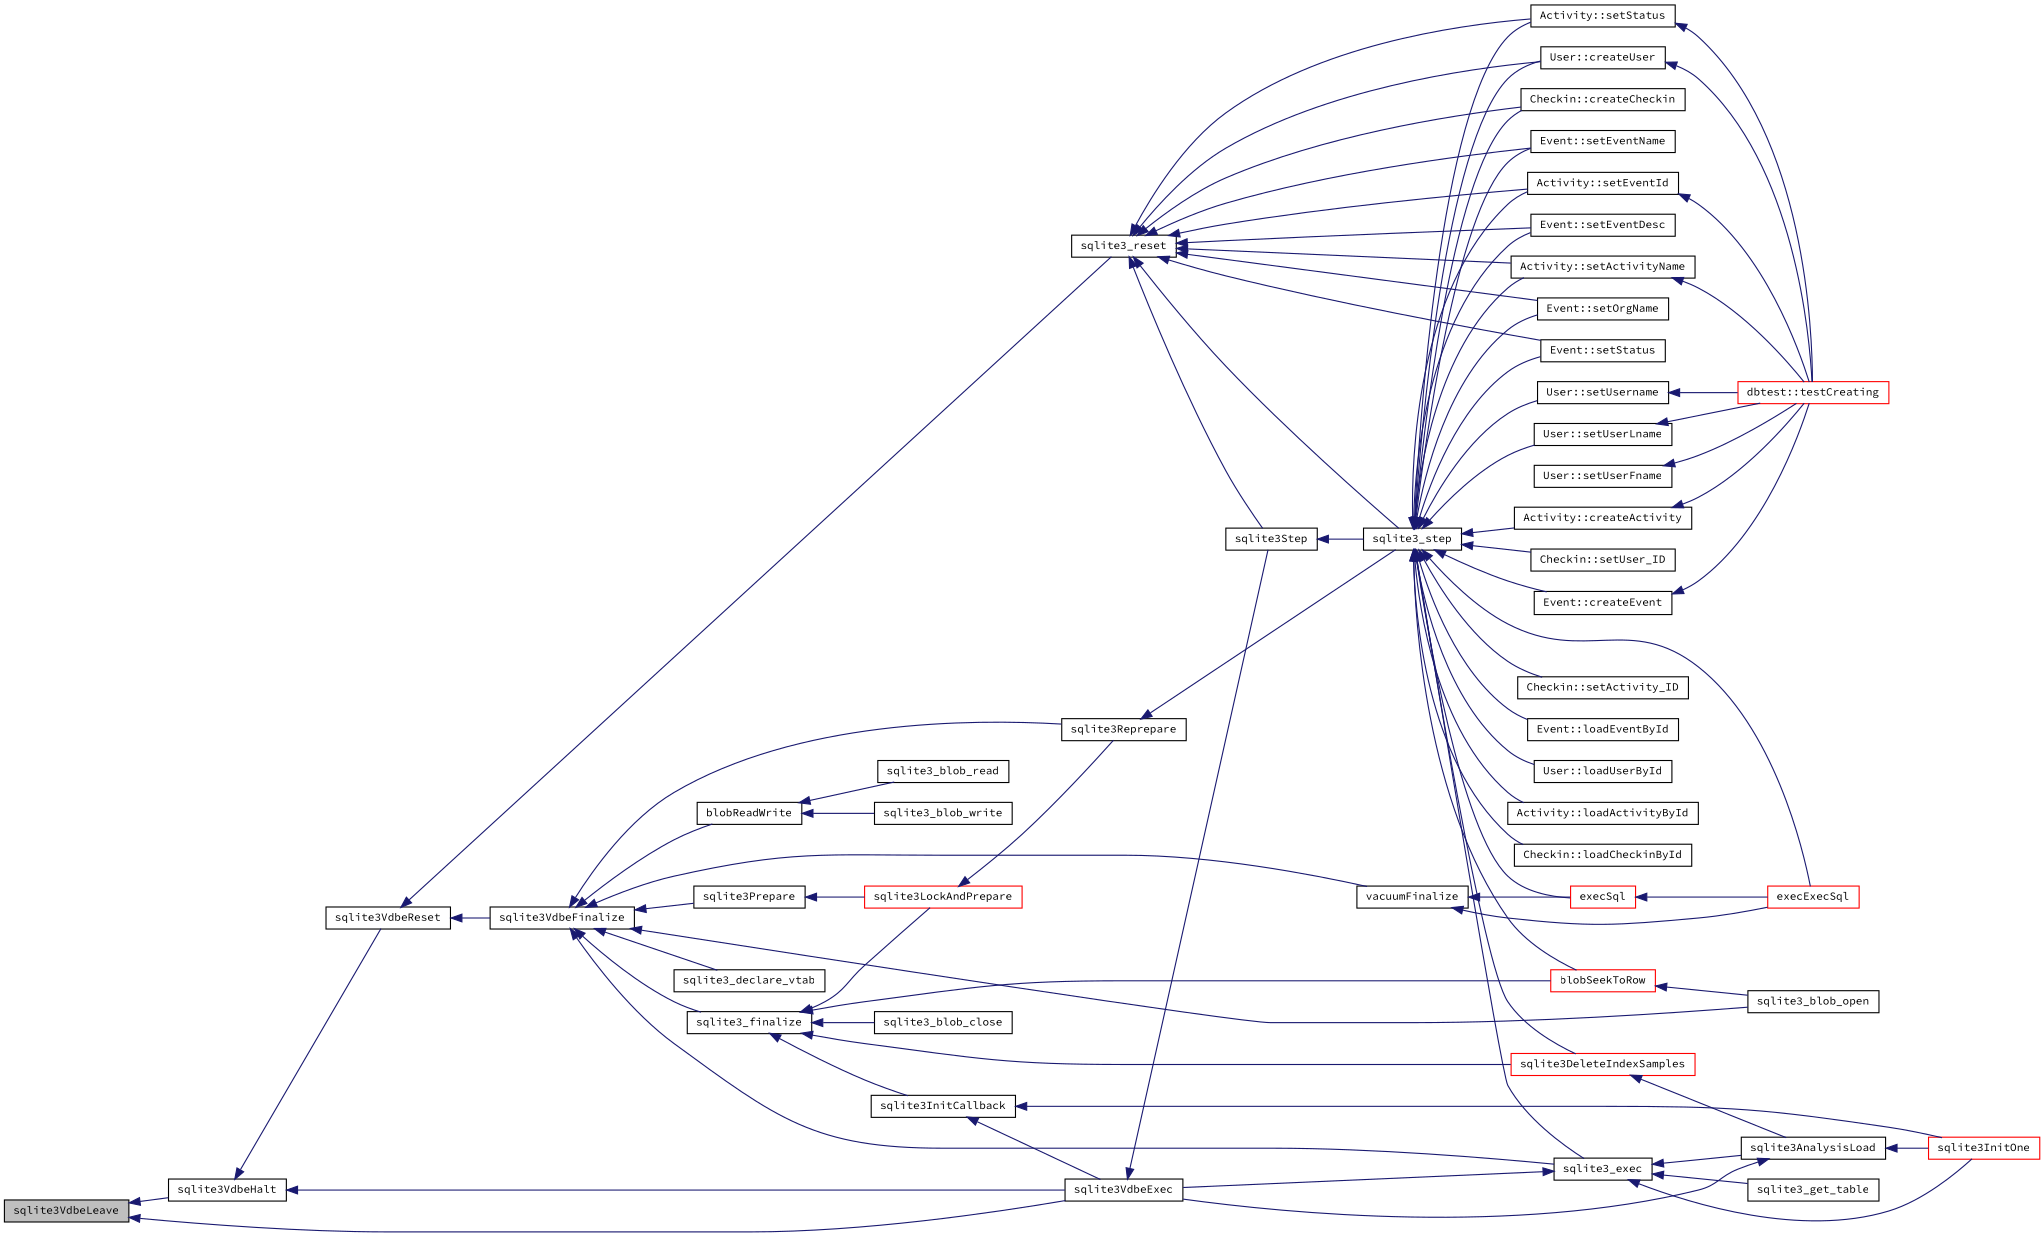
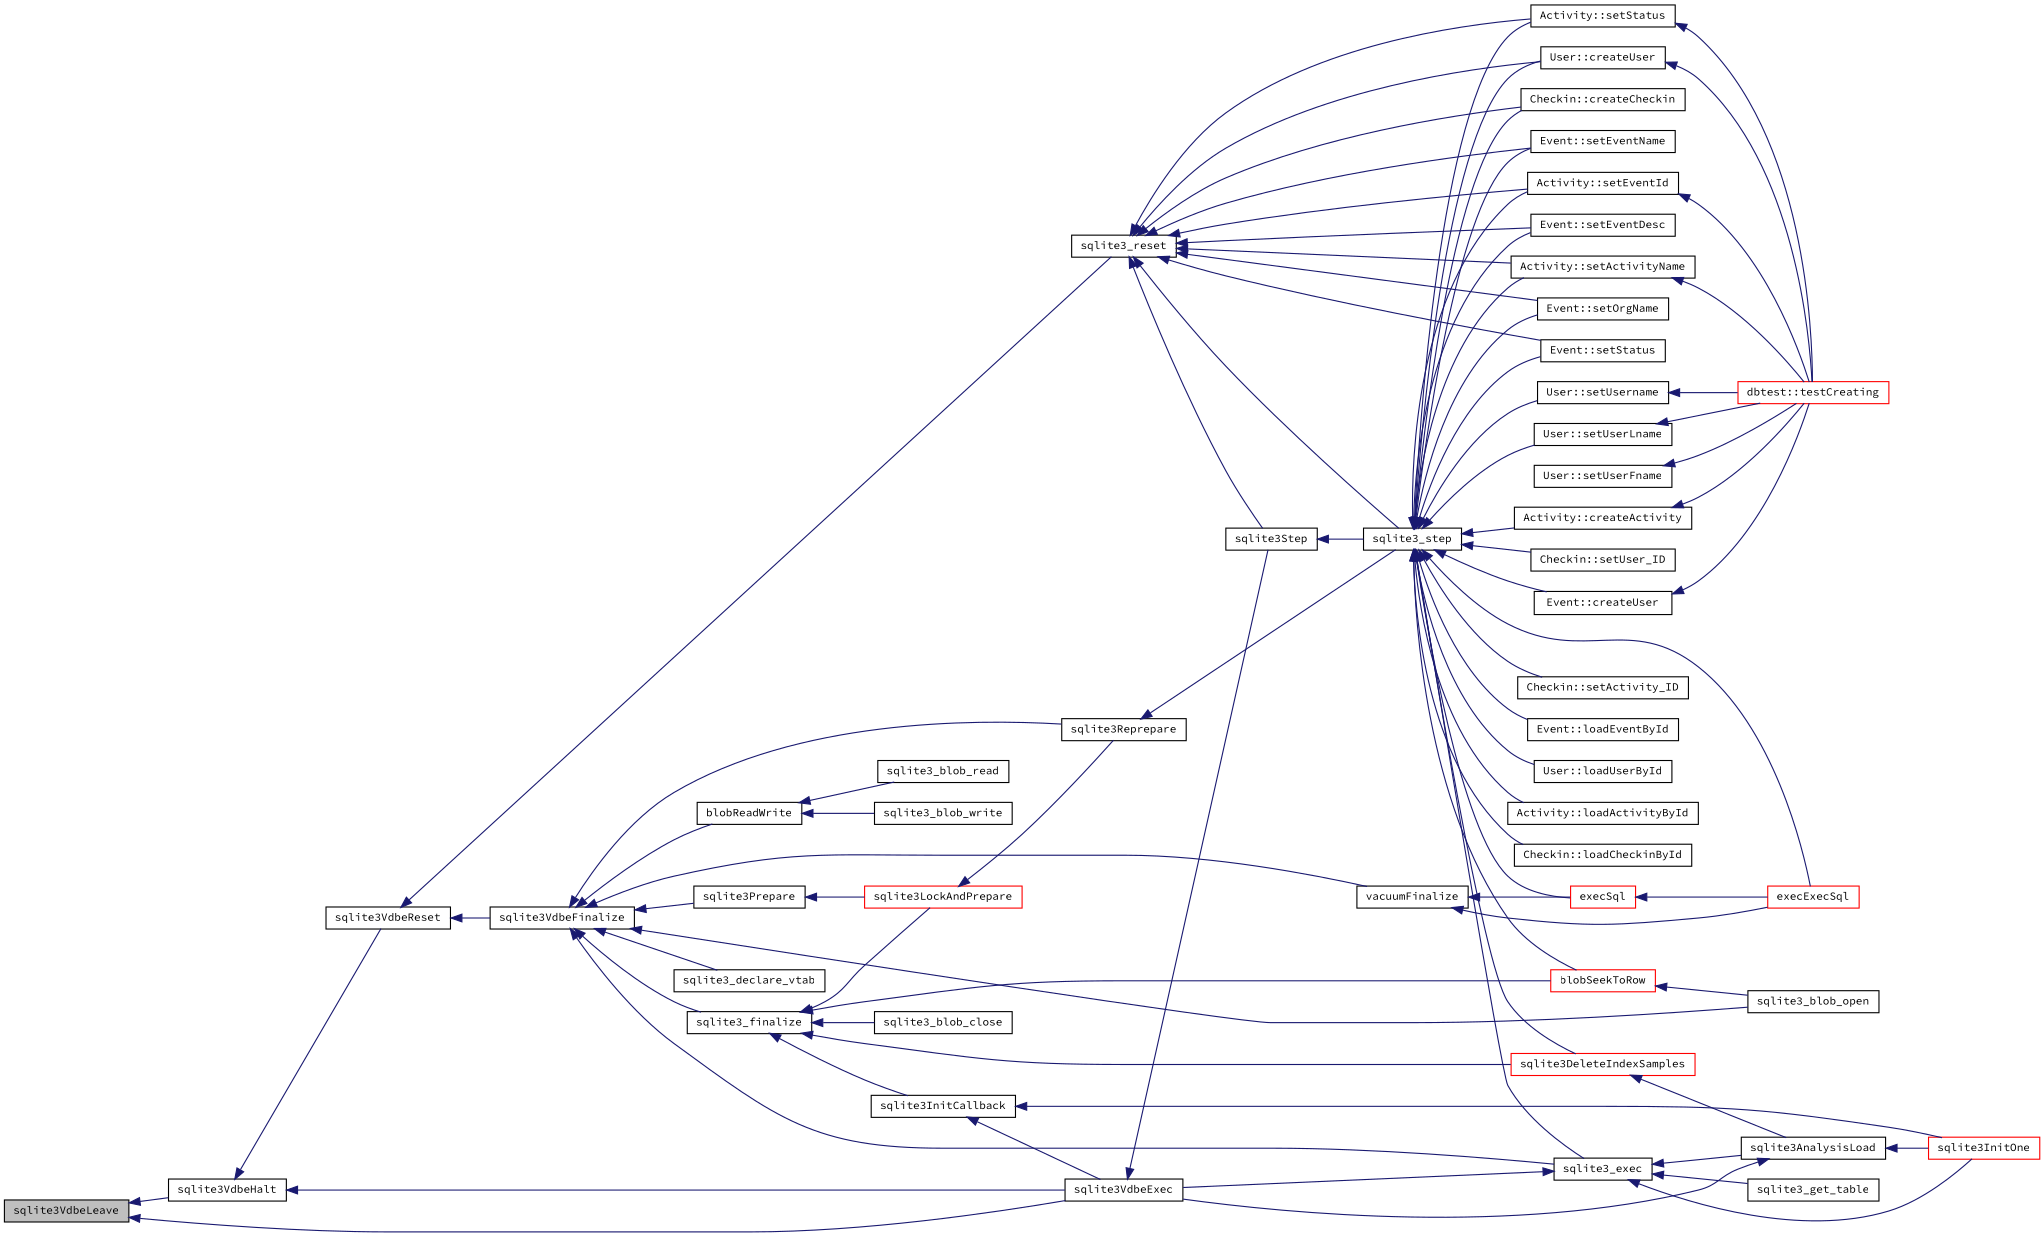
node "Event::createEvent": label "Event::createEvent" -> "Event::createUser"
